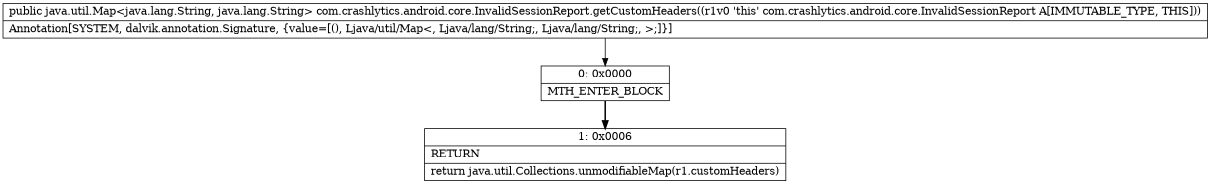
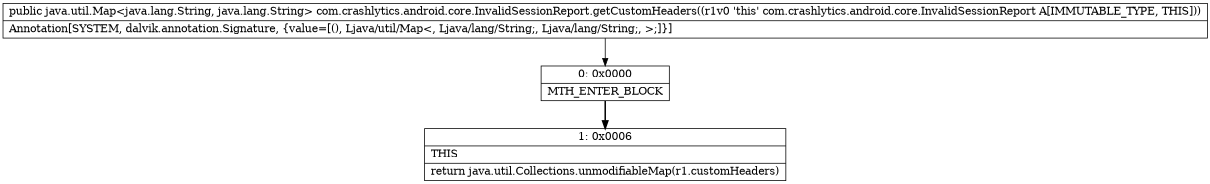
node "1: 0x0006": text "RETURN" -> "THIS"
